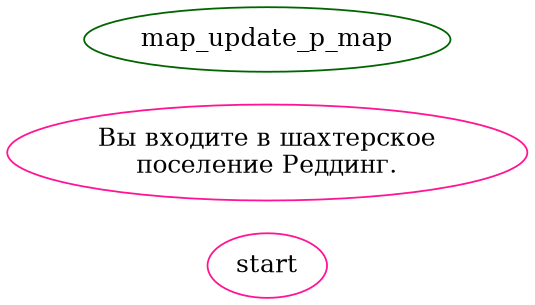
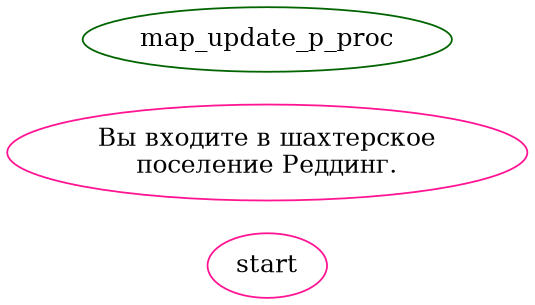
node "map_update_p_map": label "map_update_p_map" -> "map_update_p_proc"
